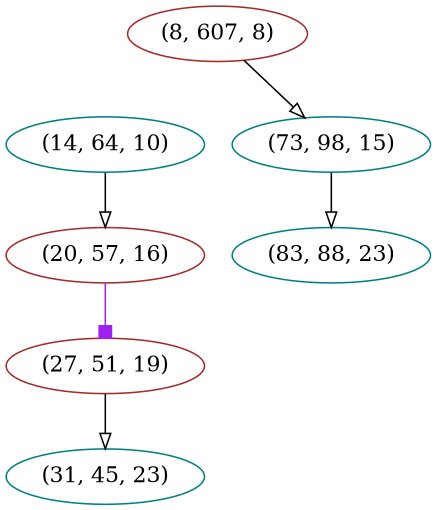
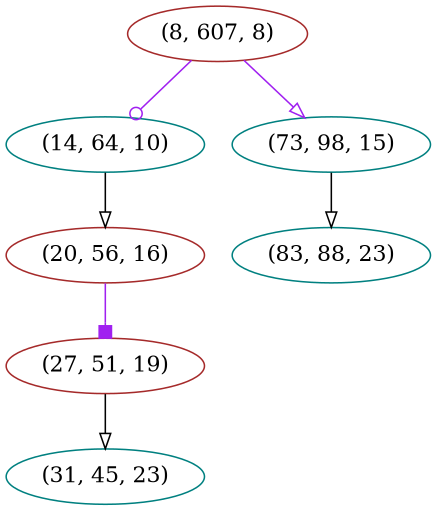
edge "(8, 607, 8)" -> "(73, 98, 15)": color black -> purple
edge "(8, 607, 8)" -> "(14, 64, 10)": added
node "(20, 57, 16)": label "(20, 57, 16)" -> "(20, 56, 16)"
